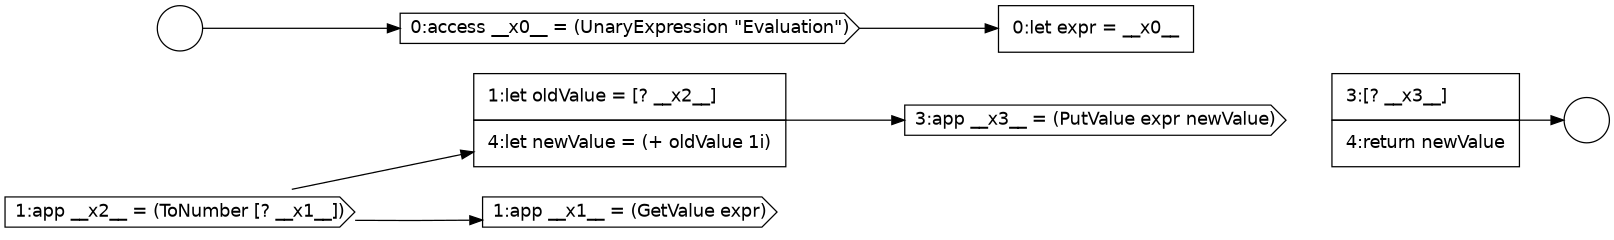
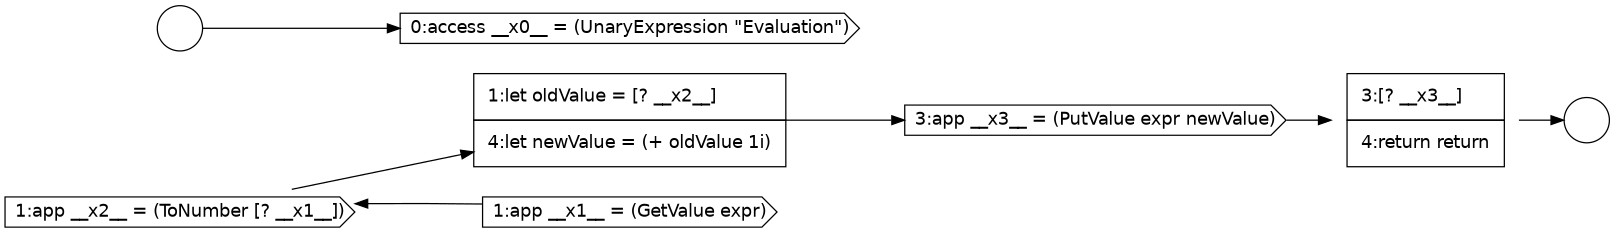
node "0:let expr = __x0__": removed
edge "3:app __x3__ = (PutValue expr newValue)" -> "3:[? __x3__]": added
node "3:[? __x3__]": text "4:return newValue" -> "4:return return"
edge "1:app __x2__ = (ToNumber [? __x1__])" -> "1:app __x1__ = (GetValue expr)": reversed
